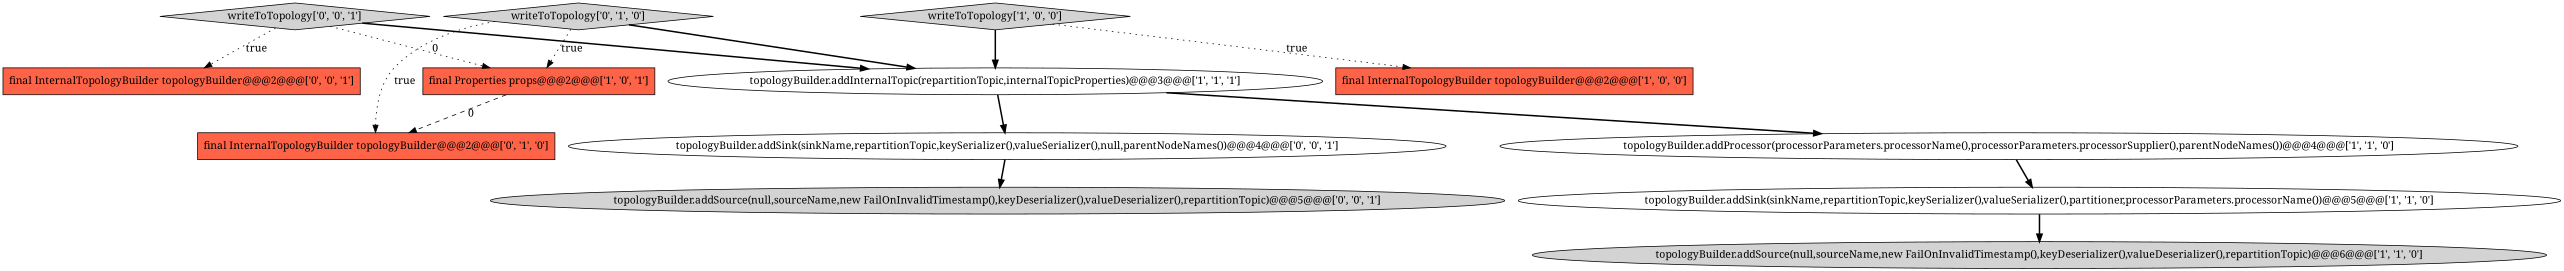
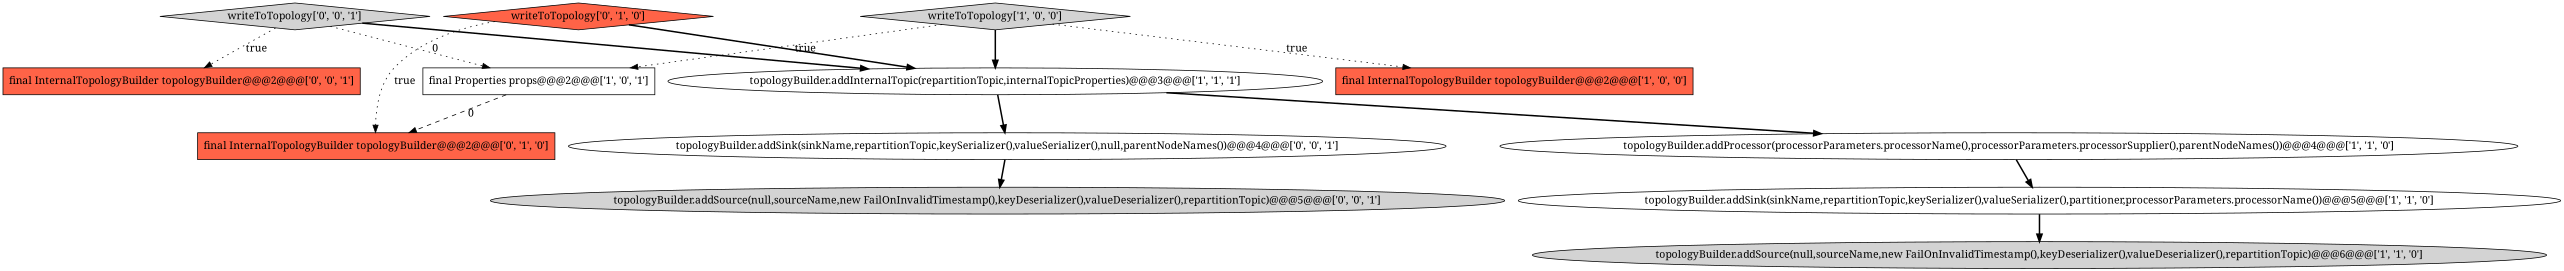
node "writeToTopology['0', '1', '0']": fillcolor lightgray -> tomato
edge "writeToTopology['0', '1', '0']" -> "final Properties props@@@2@@@['1', '0', '1']": now "writeToTopology['1', '0', '0']" -> "final Properties props@@@2@@@['1', '0', '1']"
node "final Properties props@@@2@@@['1', '0', '1']": fillcolor tomato -> white
